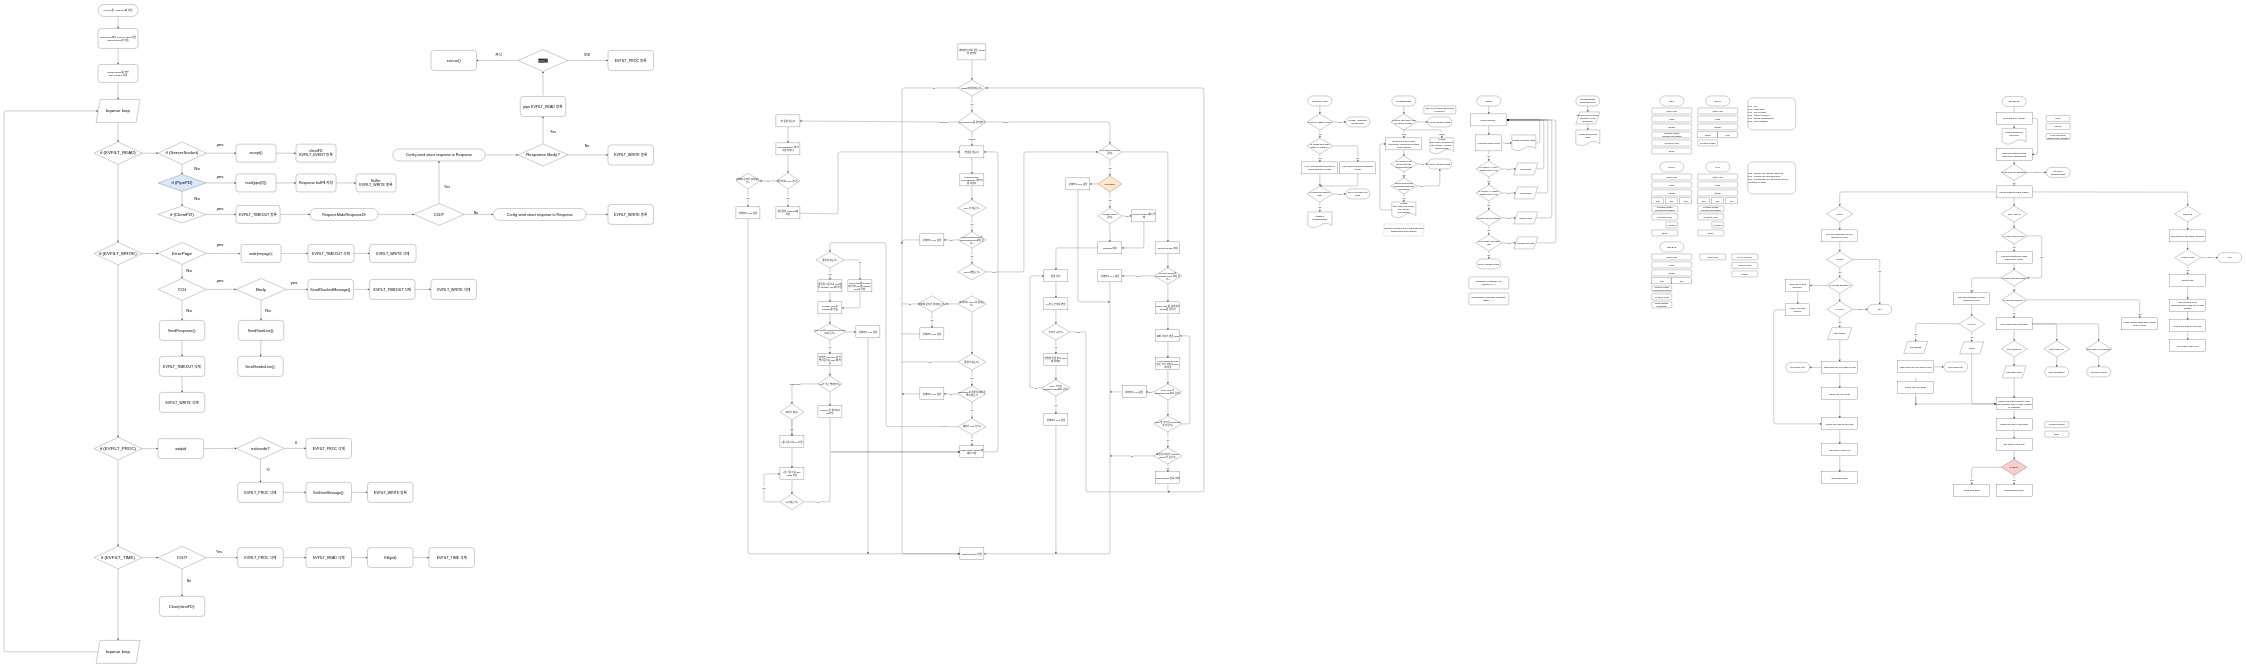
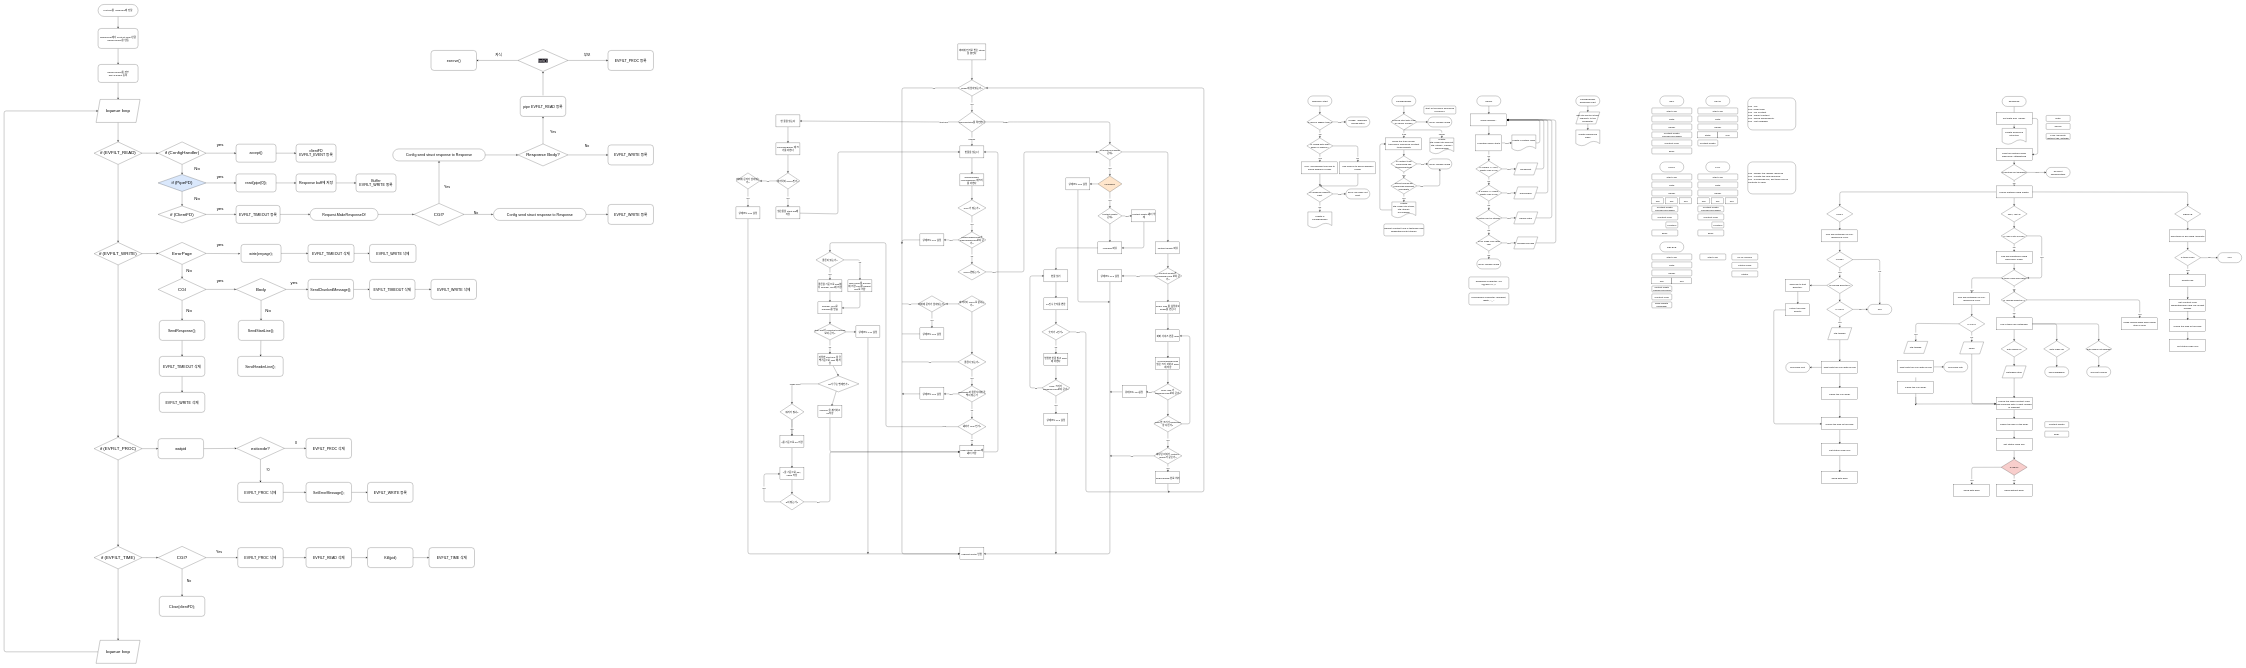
node "if (ServerSocket)": label "if (ServerSocket)" -> "if (ConfigHandler)"
node "Default Content type is text/plain and application/octet-stream": style dashed -> solid
node "uri가 무슨 형태인가?": size 24x16 -> 41x16
